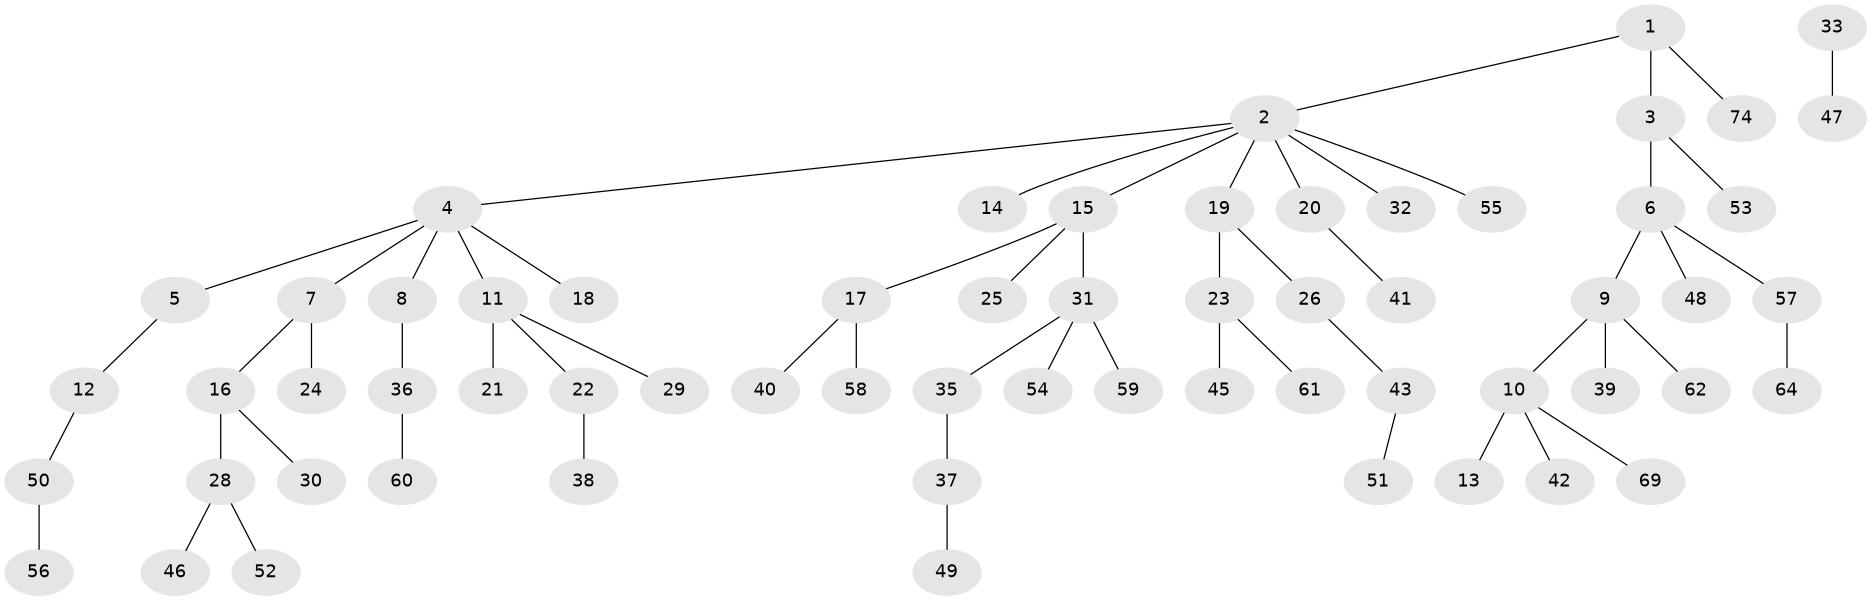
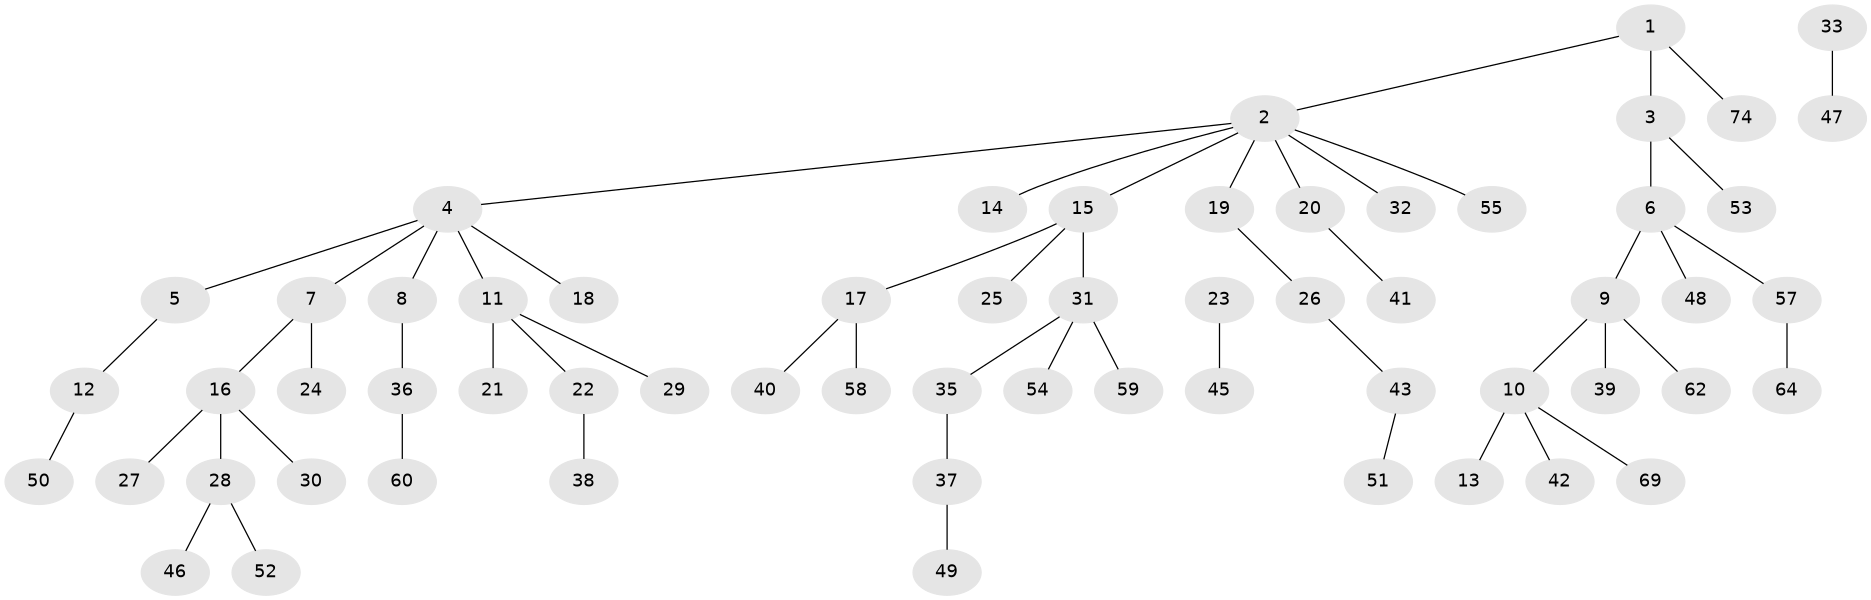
edge "19" -- "23": removed
node "61": removed
node "27": added
node "56": removed
